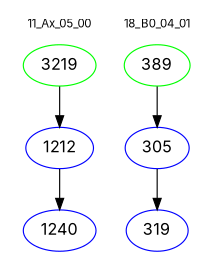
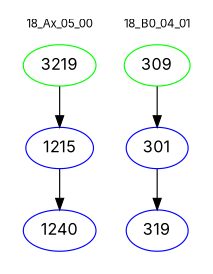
cluster "11_Ax_05_00": label "11_Ax_05_00" -> "18_Ax_05_00"
node "389": label "389" -> "309"
node "1212": label "1212" -> "1215"
node "305": label "305" -> "301"
